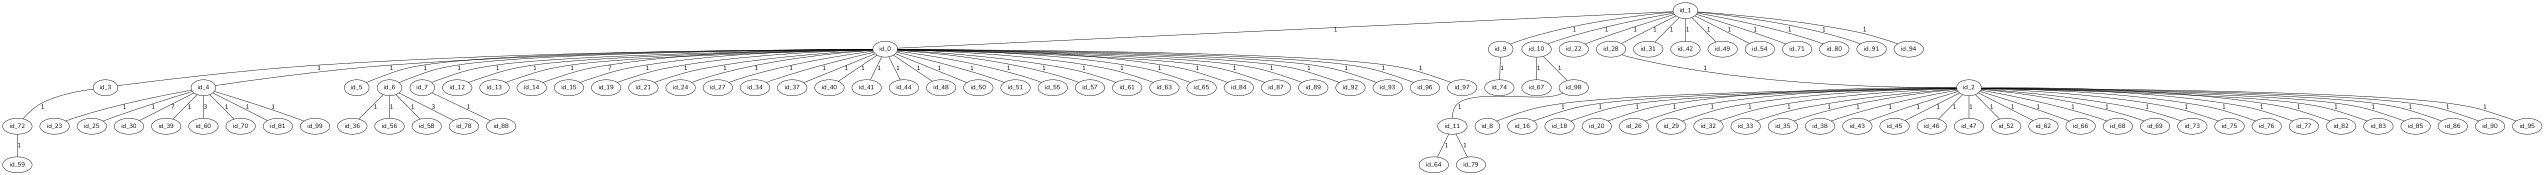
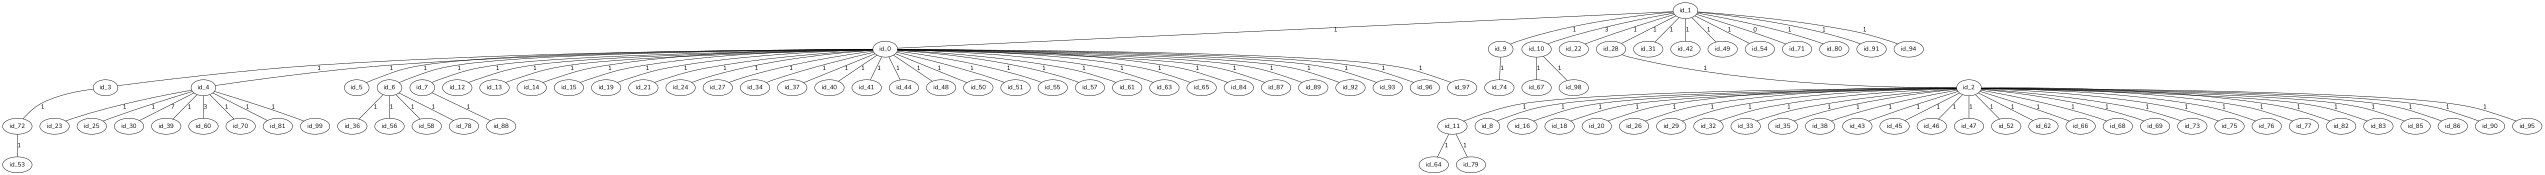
edge "id_1" -- "id_10": label "1" -> "3"
edge "id_1" -- "id_71": label "1" -> "0"
edge "id_0" -- "id_14": label "7" -> "1"
edge "id_98" -- "id_11": now "id_2" -- "id_11"
edge "id_6" -- "id_78": label "3" -> "1"
node "id_59": label "id_59" -> "id_53"
